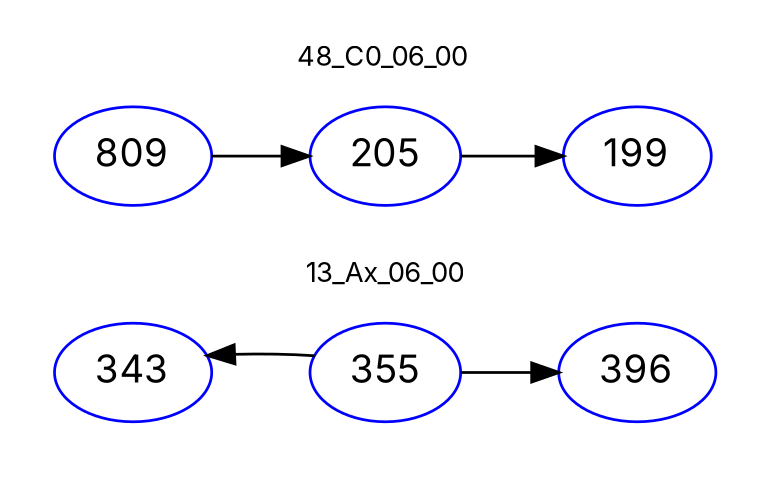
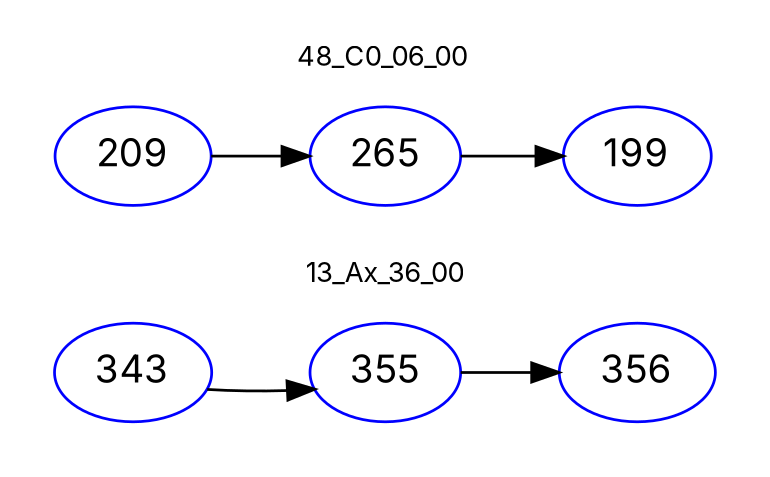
node "809": label "809" -> "209"
node "205": label "205" -> "265"
cluster "13_Ax_06_00": label "13_Ax_06_00" -> "13_Ax_36_00"
edge "355" -> "343": reversed
node "396": label "396" -> "356"
